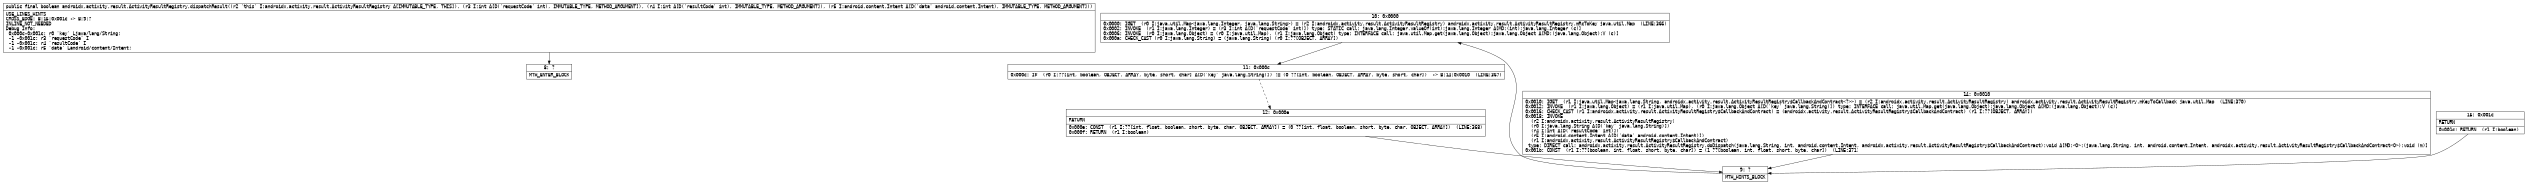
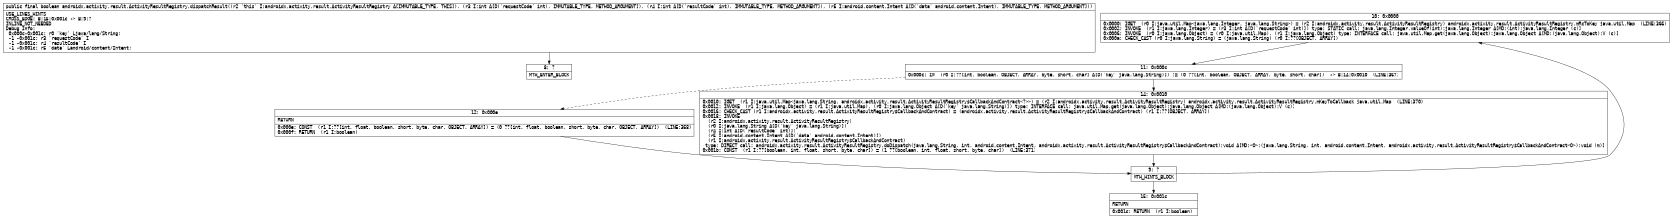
edge "11: 0x000c" -> "14: 0x0010": added
edge "15: 0x001c" -> "9: ?": reversed
